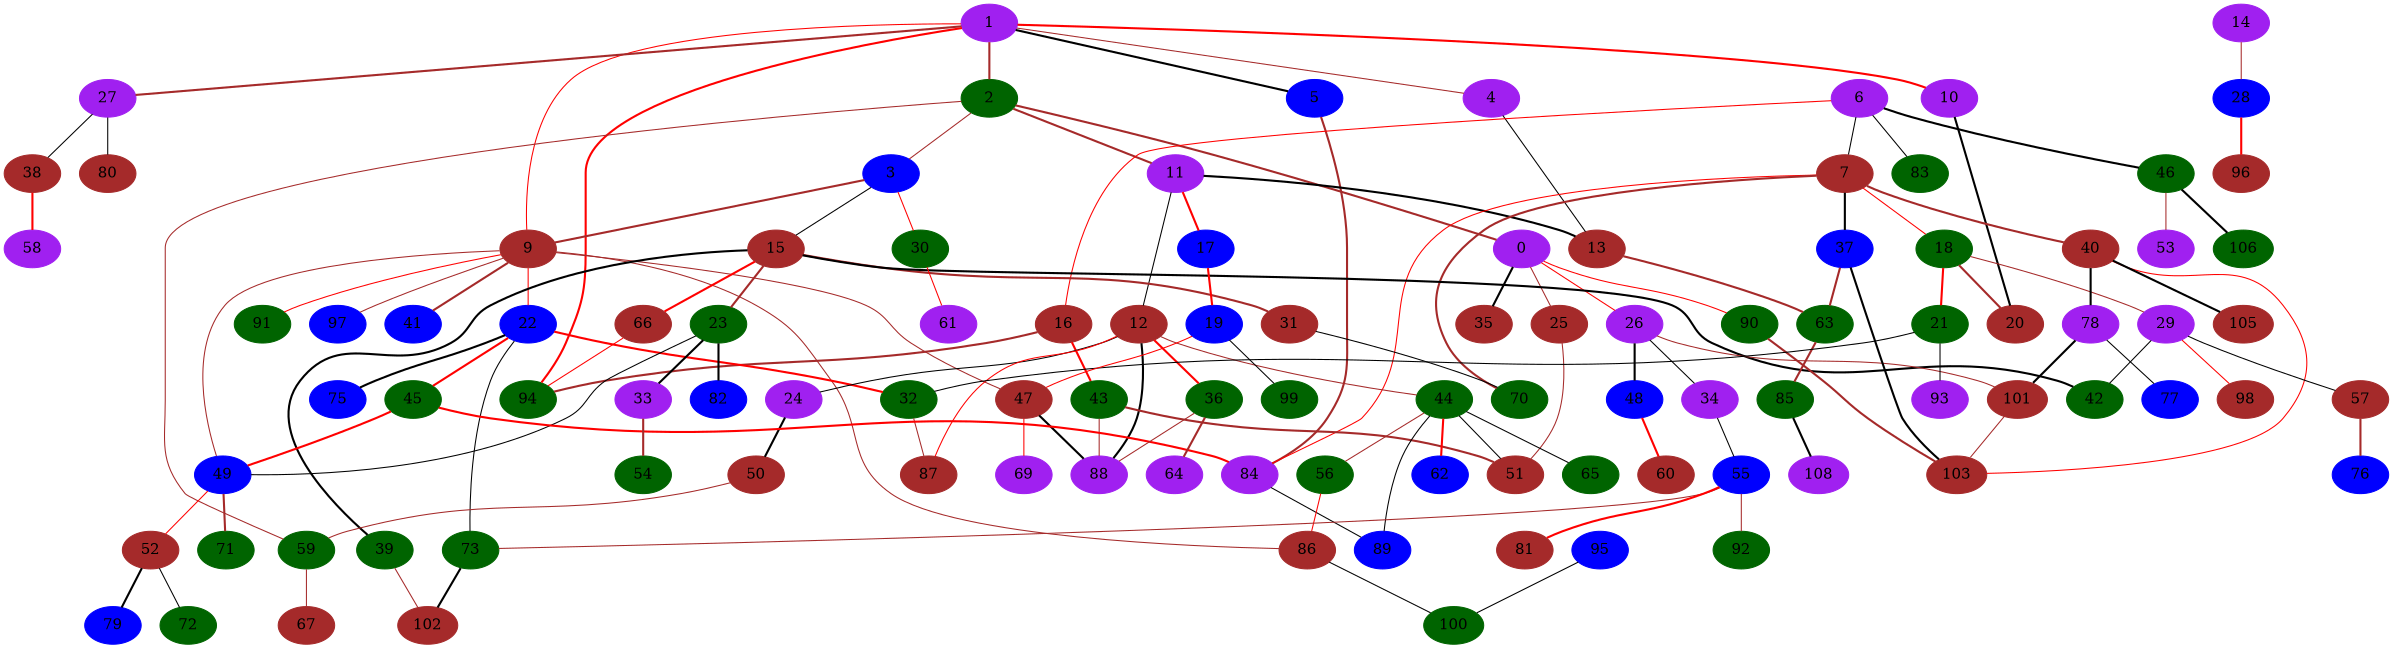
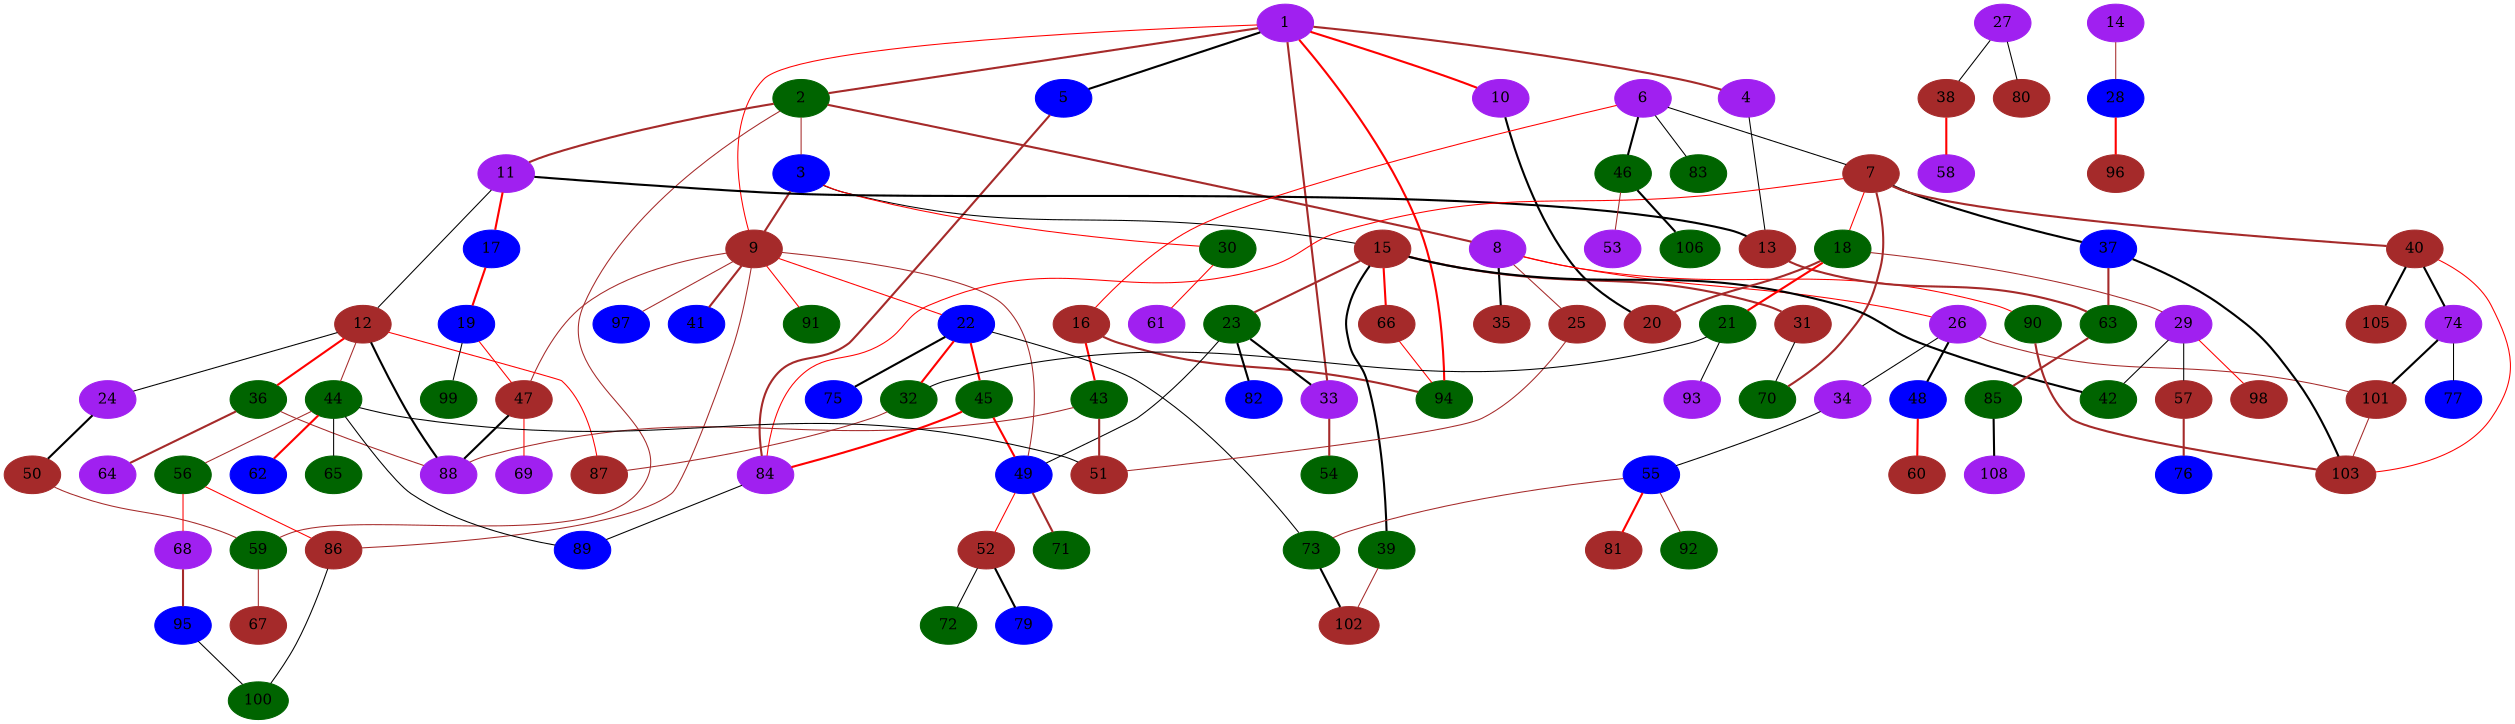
edge "1" -- "27": now "1" -- "33"
edge "1" -- "4": style solid -> bold
node "0": label "0" -> "8"
node "78": label "78" -> "74"
node "68": added
